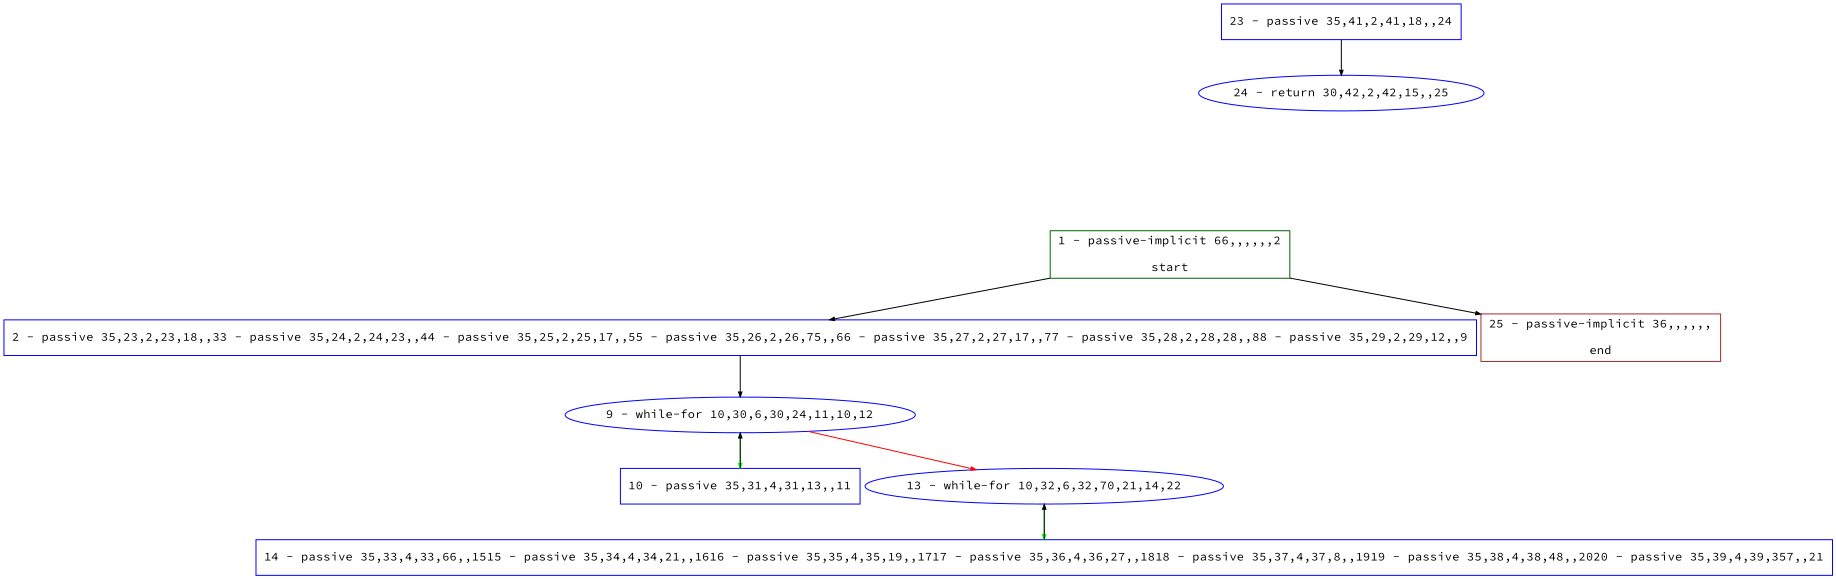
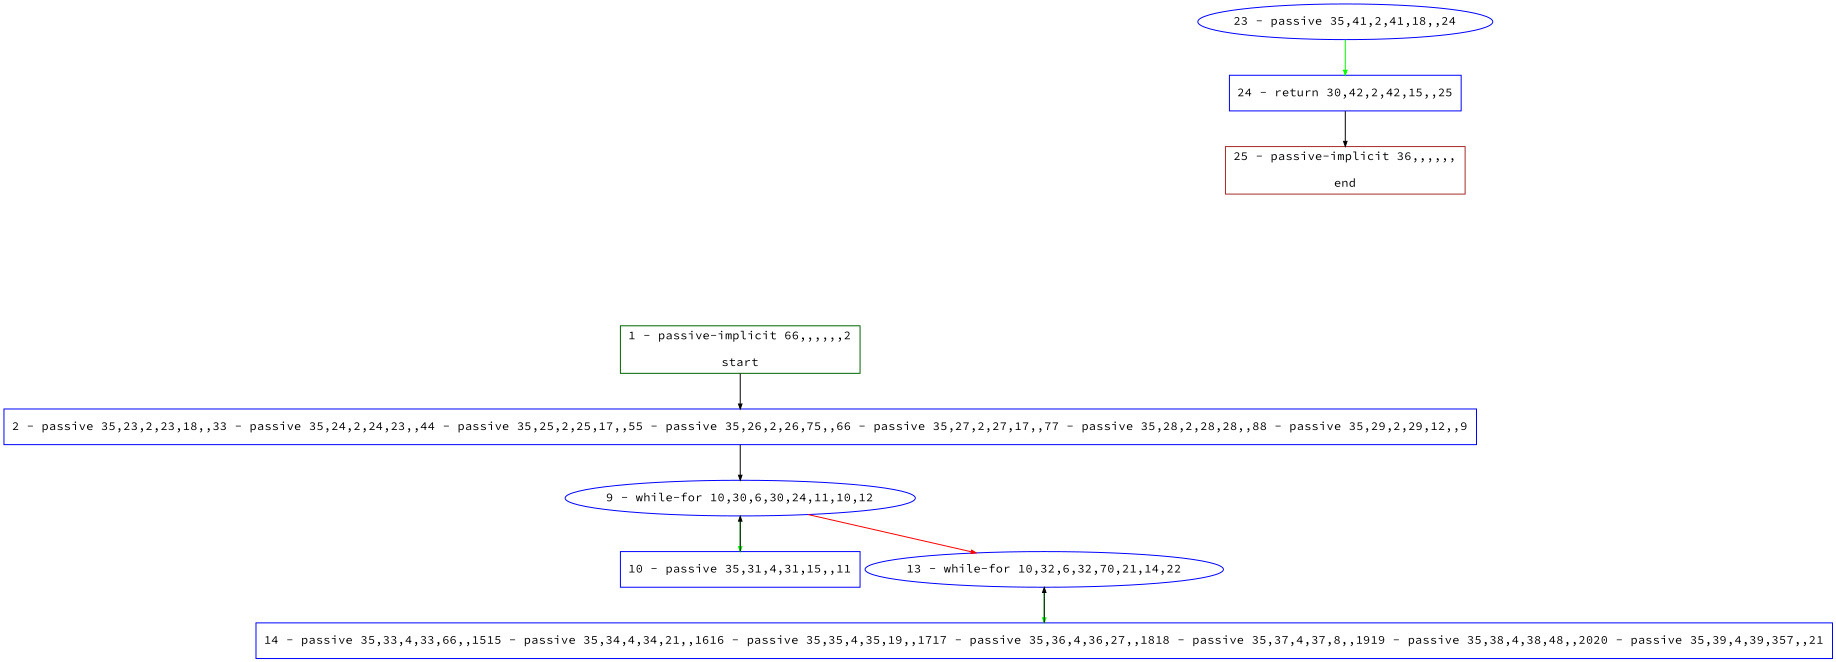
node "23 - passive 35,41,2,41,18,,24": shape box -> ellipse
edge "23 - passive 35,41,2,41,18,,24" -> "24 - return 30,42,2,42,15,,25": color #000000 -> #00ff00
node "24 - return 30,42,2,42,15,,25": shape ellipse -> box
edge "1 - passive-implicit 66,,,,,,2 start" -> "25 - passive-implicit 36,,,,,, end": now "24 - return 30,42,2,42,15,,25" -> "25 - passive-implicit 36,,,,,, end"
node "10 - passive 35,31,4,31,13,,11": label "10 - passive 35,31,4,31,13,,11" -> "10 - passive 35,31,4,31,15,,11"
edge "9 - while-for 10,30,6,30,24,11,10,12" -> "13 - while-for 10,32,6,32,70,21,14,22": label "yes" -> "no"
